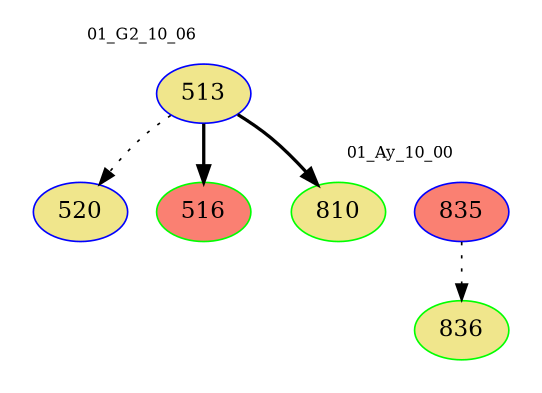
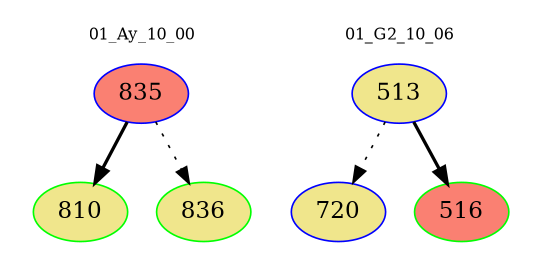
edge "513" -> "810": now "835" -> "810"
node "520": label "520" -> "720"
